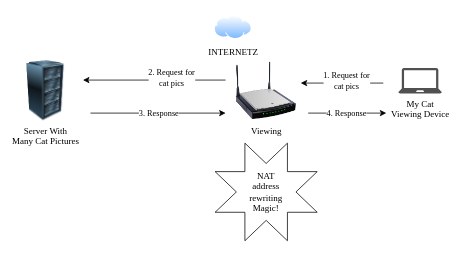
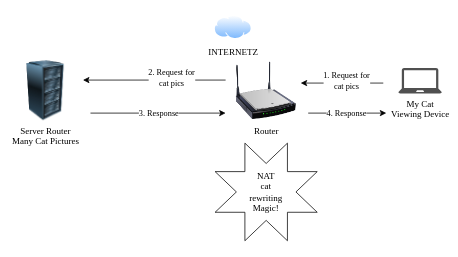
node "Viewing": label "Viewing" -> "Router"
node "Server With Many Cat Pictures": label "Server With Many Cat Pictures" -> "Server Router Many Cat Pictures"
node "NAT address rewriting Magic!": label "NAT address rewriting Magic!" -> "NAT cat rewriting Magic!"
